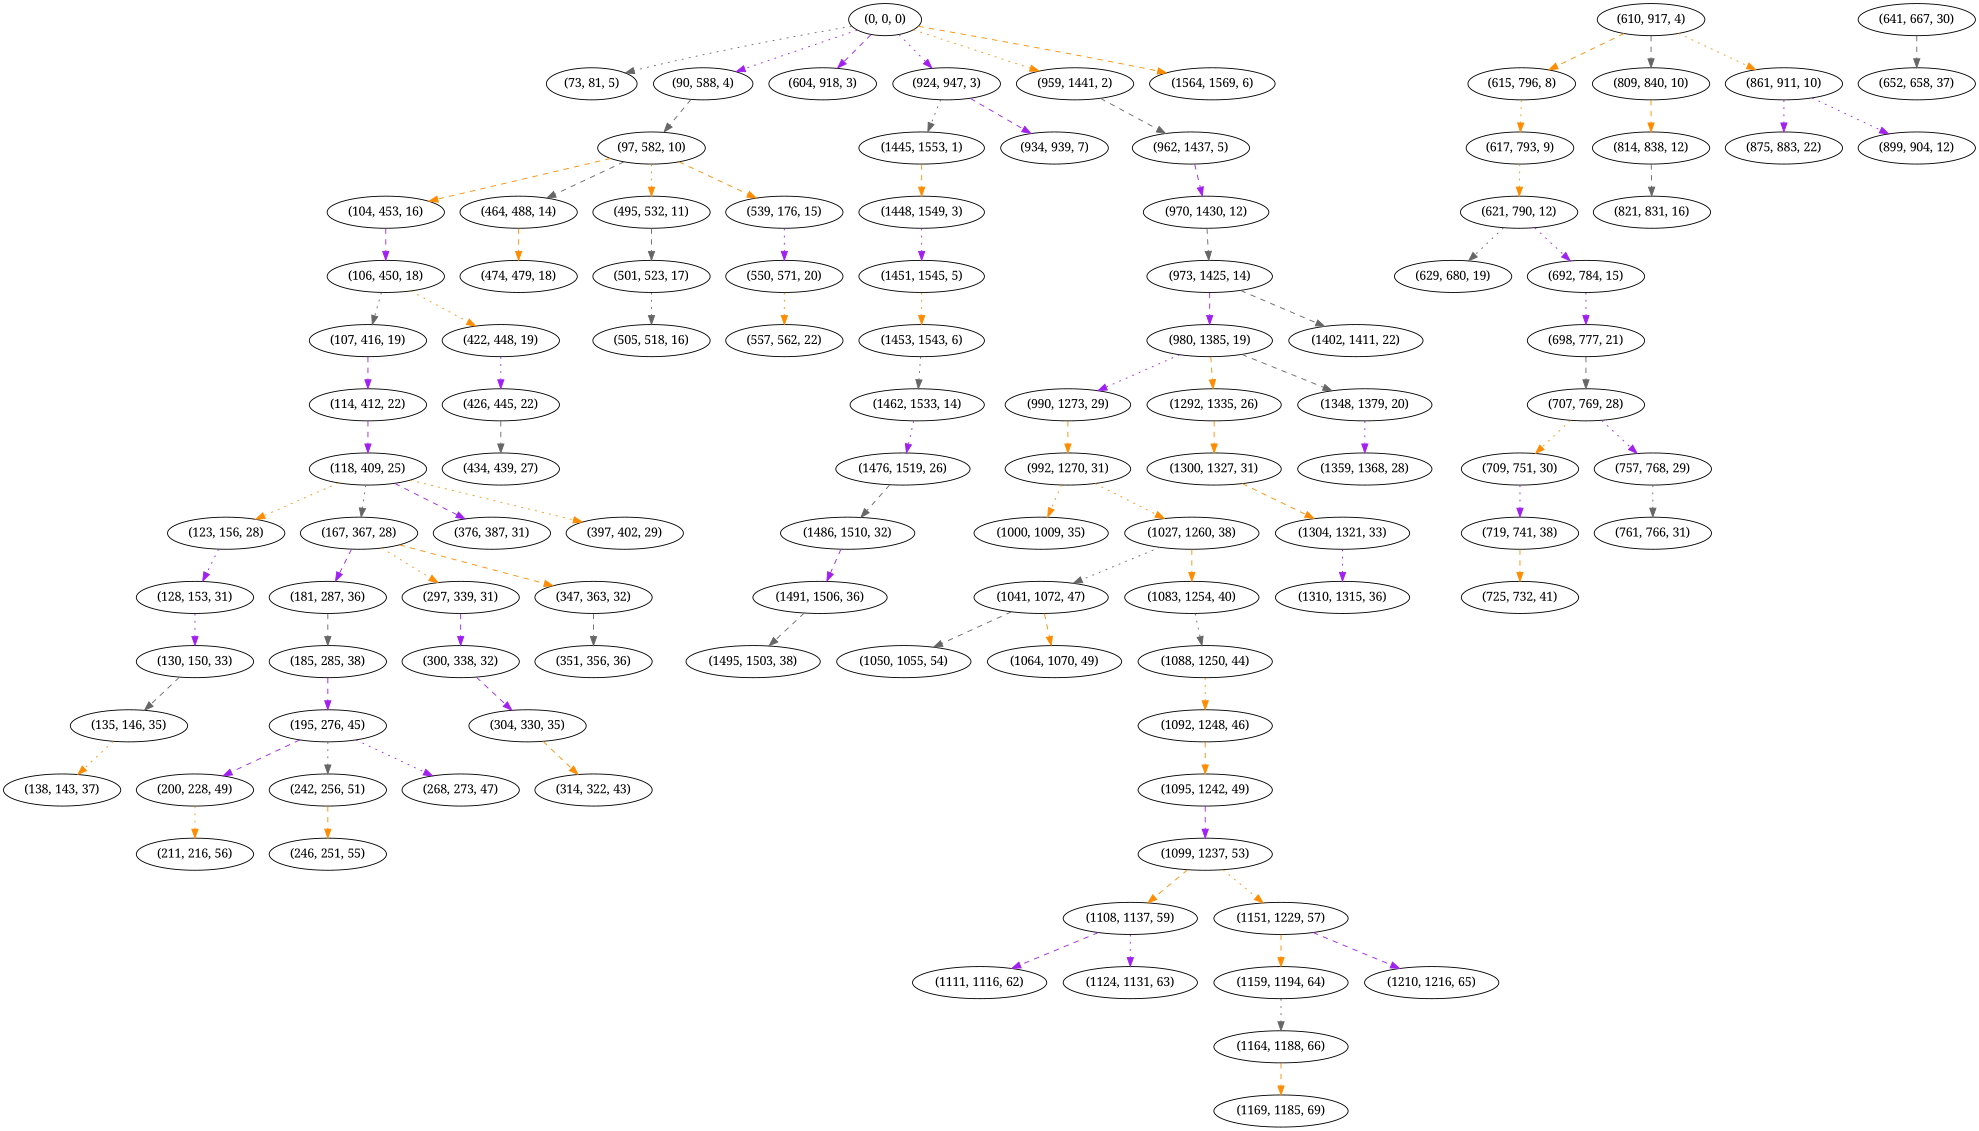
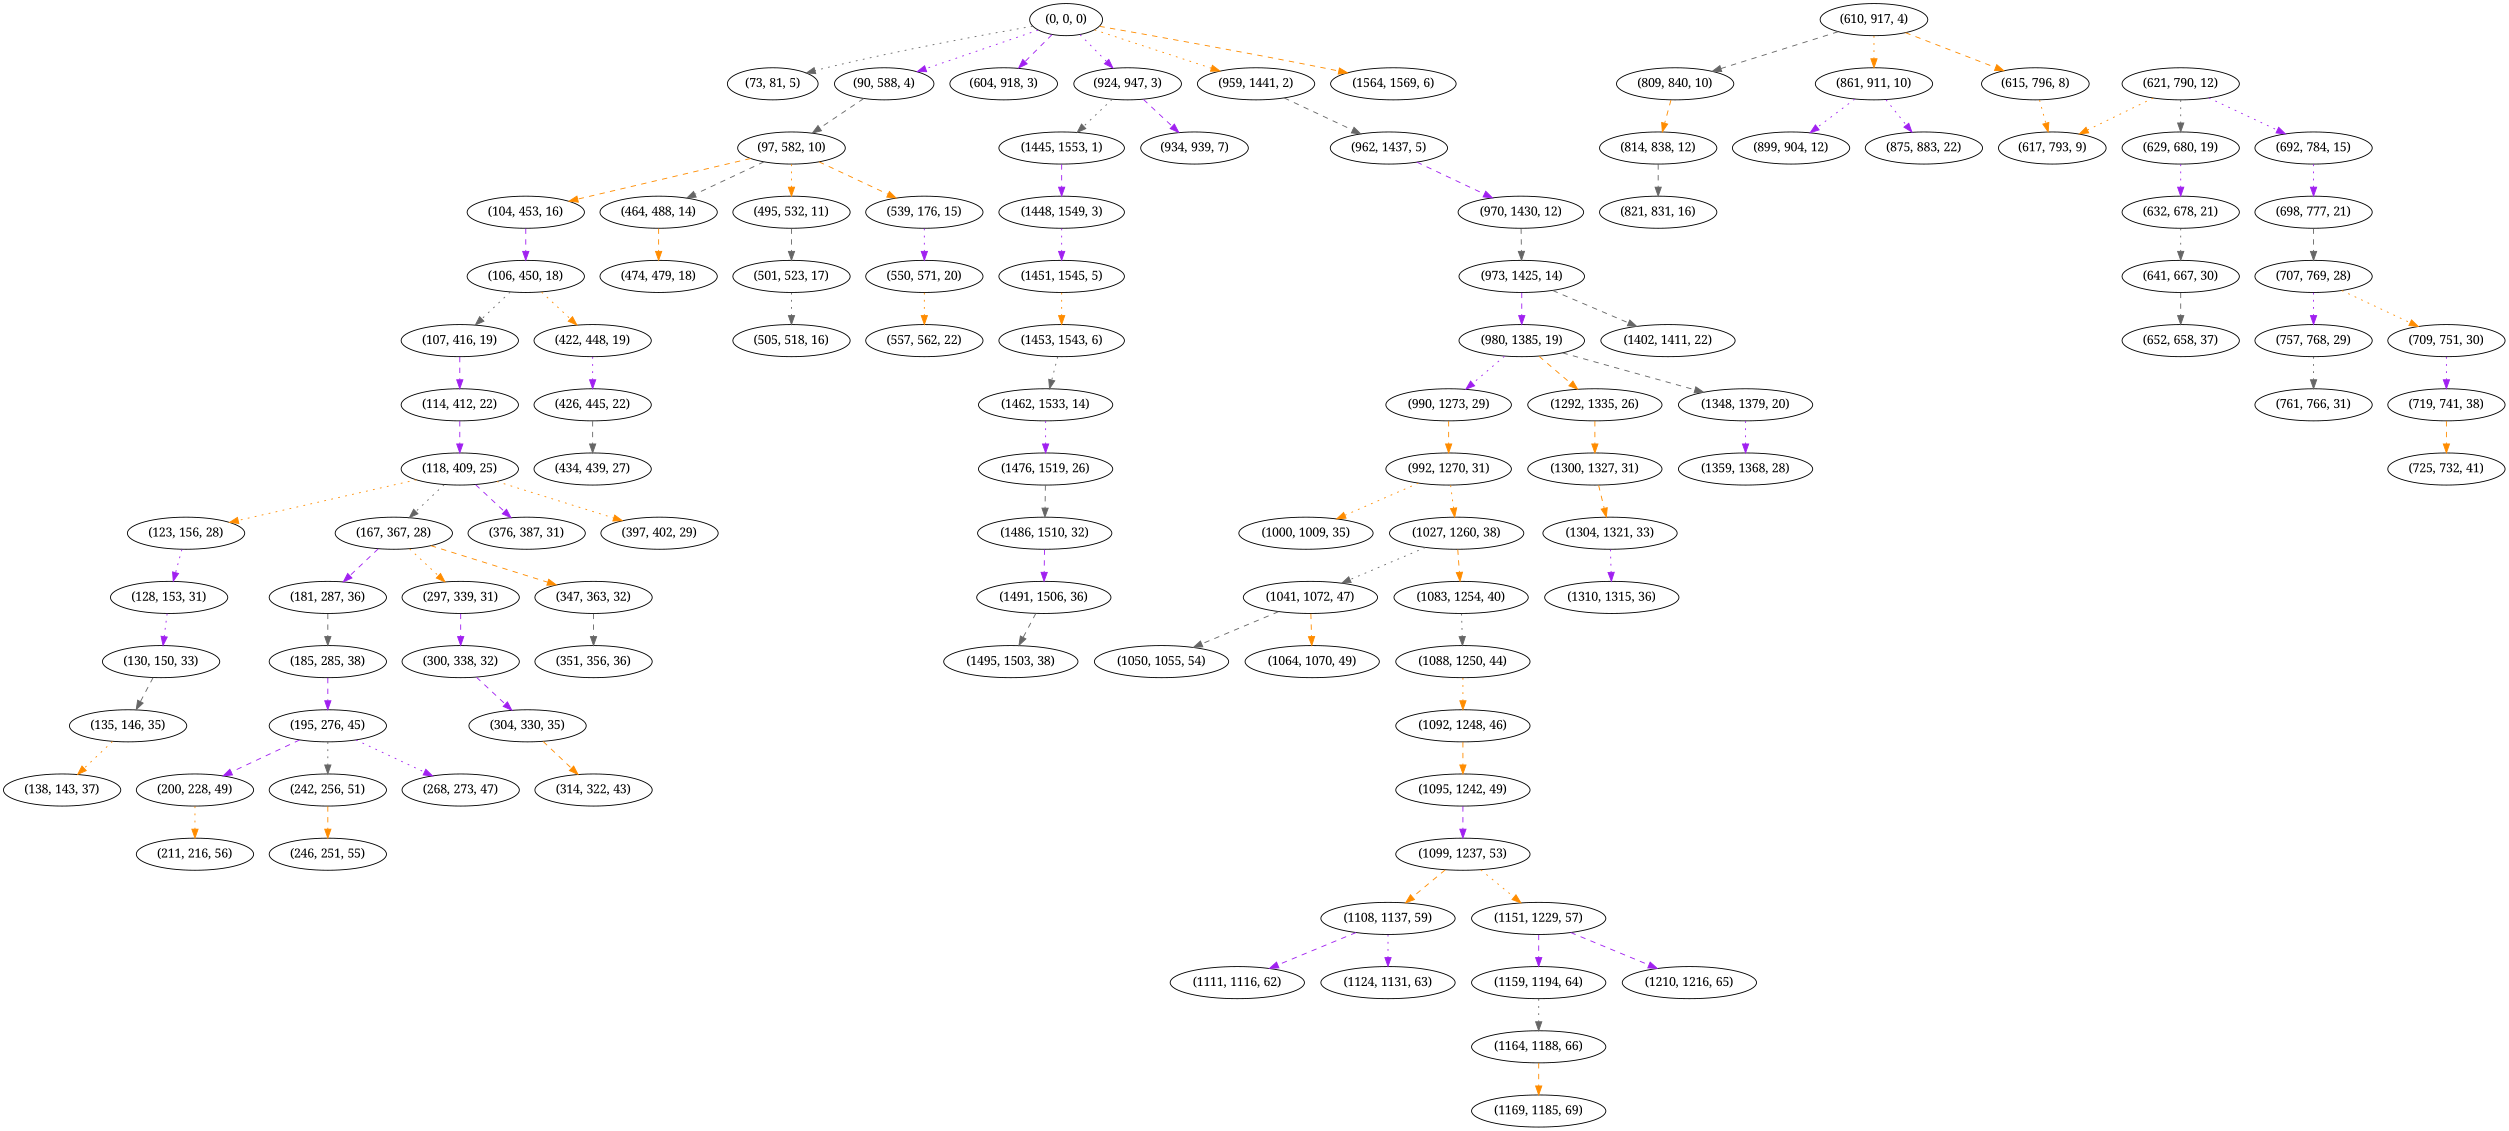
edge "(1445, 1553, 1)" -> "(1448, 1549, 3)": color darkorange -> purple
edge "(617, 793, 9)" -> "(621, 790, 12)": reversed
node "(632, 678, 21)": added
edge "(1151, 1229, 57)" -> "(1159, 1194, 64)": color darkorange -> purple
